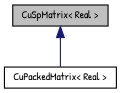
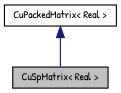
edge "CuPackedMatrix< Real >" -> "CuSpMatrix< Real >": reversed
